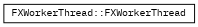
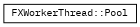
node "FXWorkerThread::FXWorkerThread": label "FXWorkerThread::FXWorkerThread" -> "FXWorkerThread::Pool"
